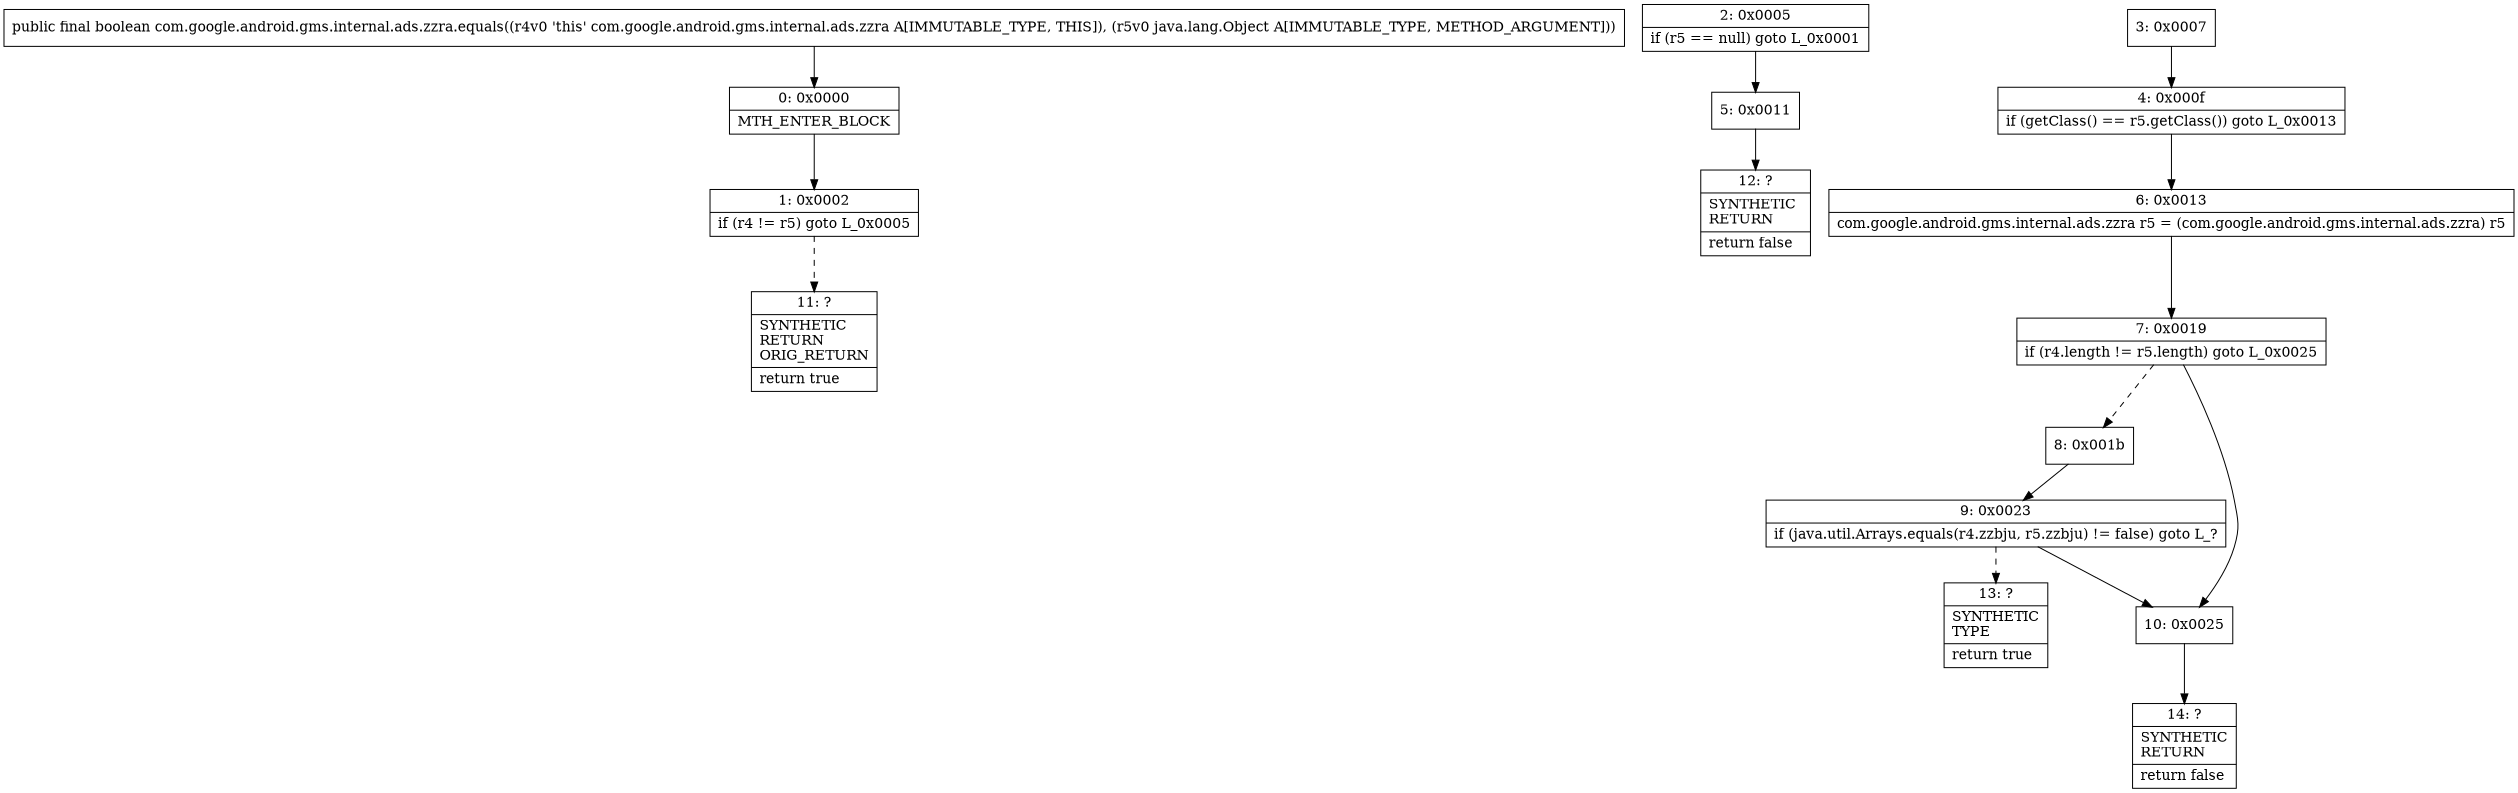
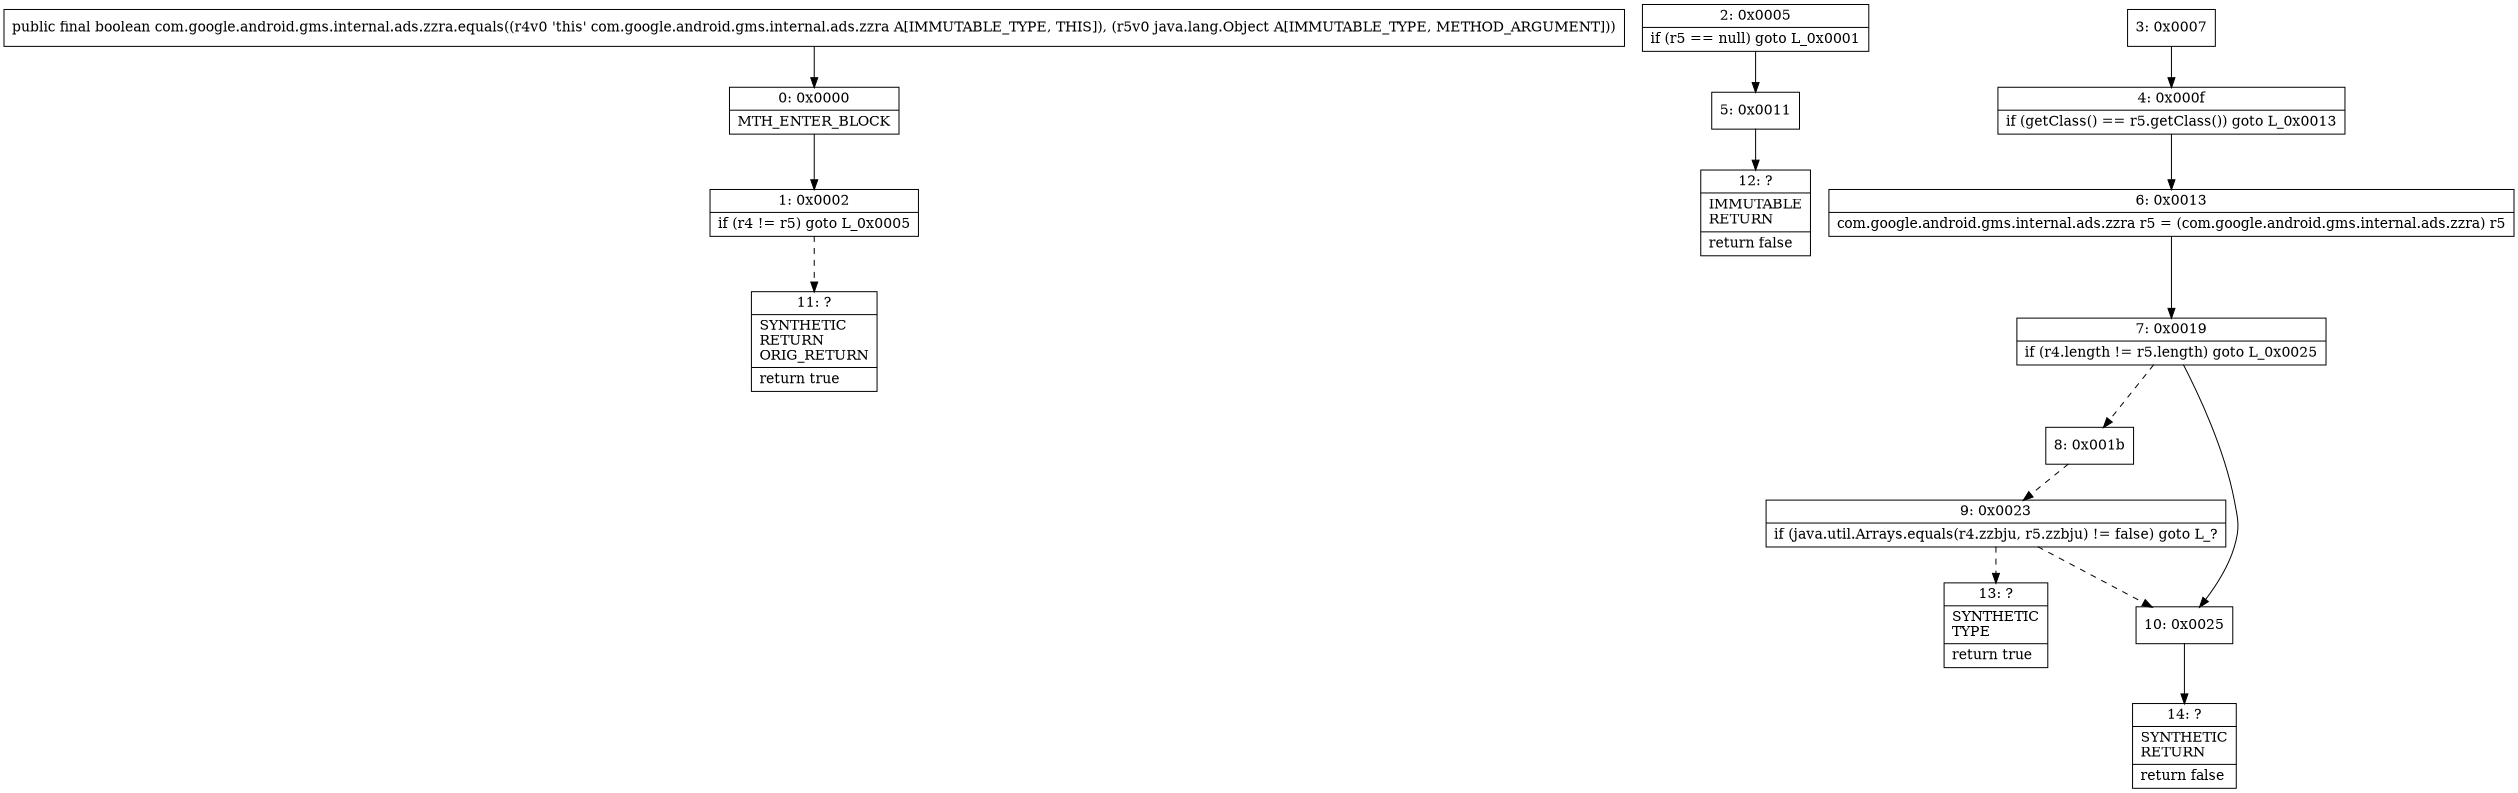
node "12: ?": text "SYNTHETIC" -> "IMMUTABLE"
edge "8: 0x001b" -> "9: 0x0023": style solid -> dashed
edge "9: 0x0023" -> "10: 0x0025": style solid -> dashed
